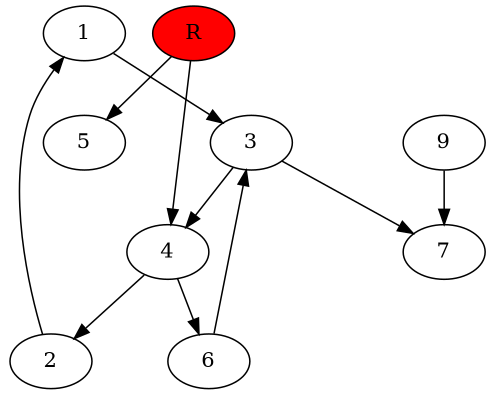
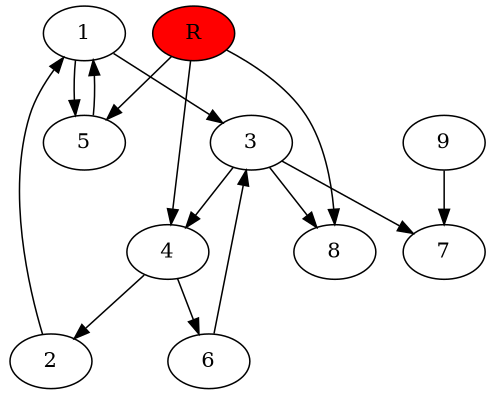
edge "1" -> "5": added
edge "5" -> "1": added
node "8": added
